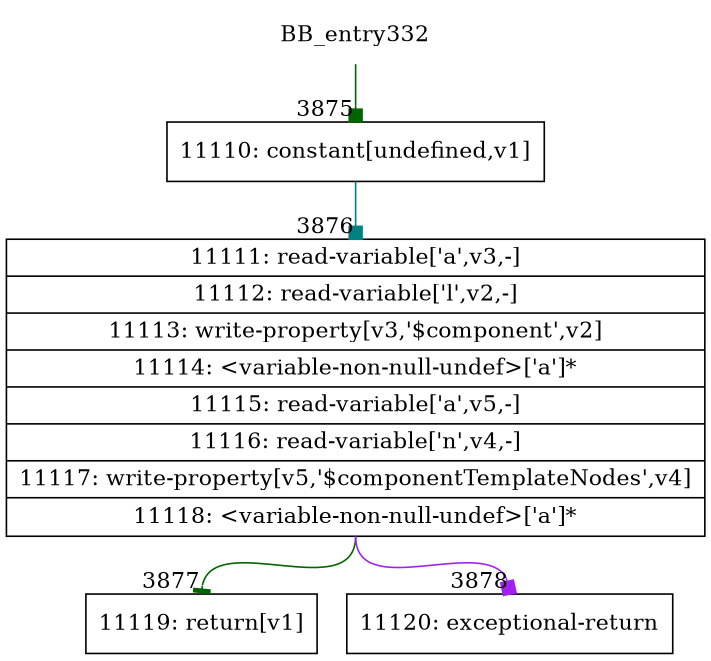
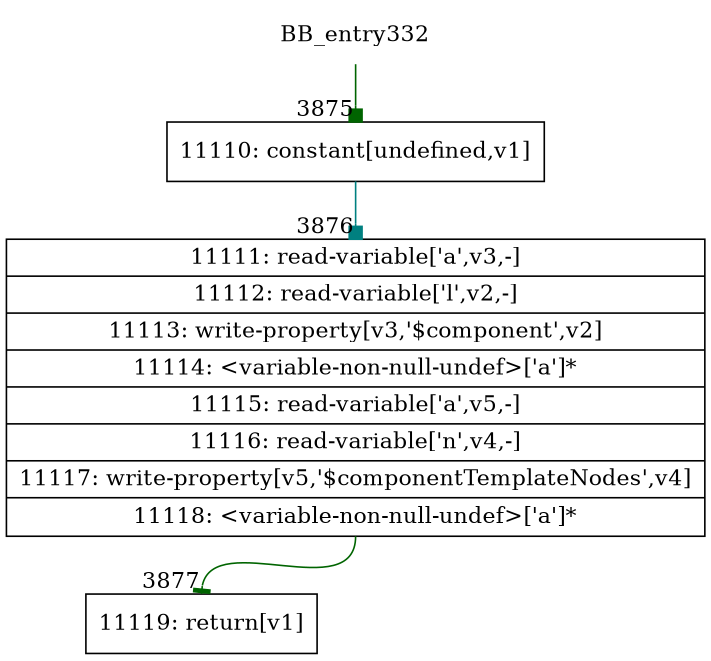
node "11120: exceptional-return": removed
